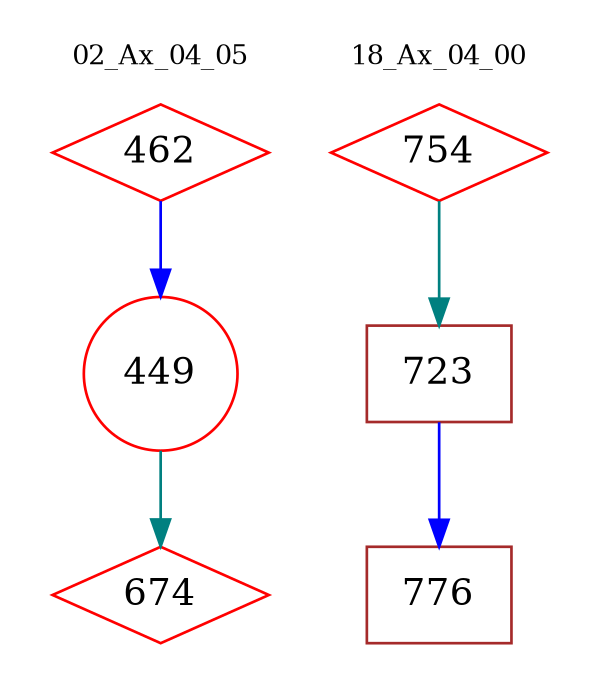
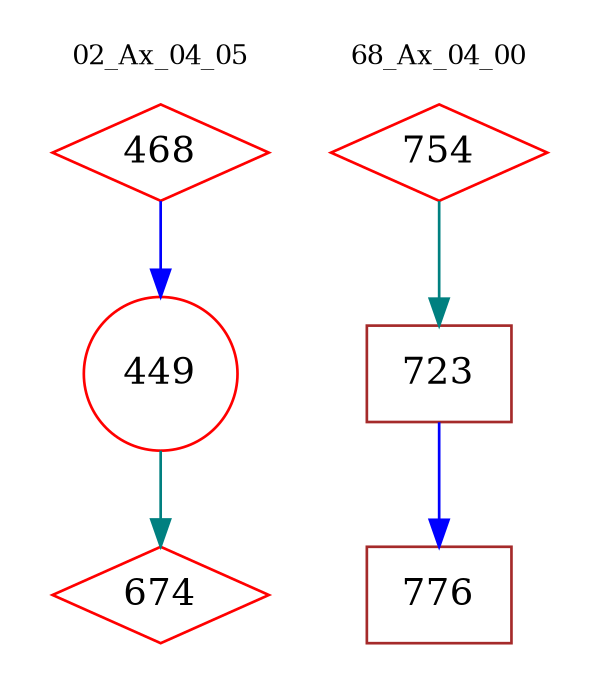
cluster "18_Ax_04_00": label "18_Ax_04_00" -> "68_Ax_04_00"
node "462": label "462" -> "468"
